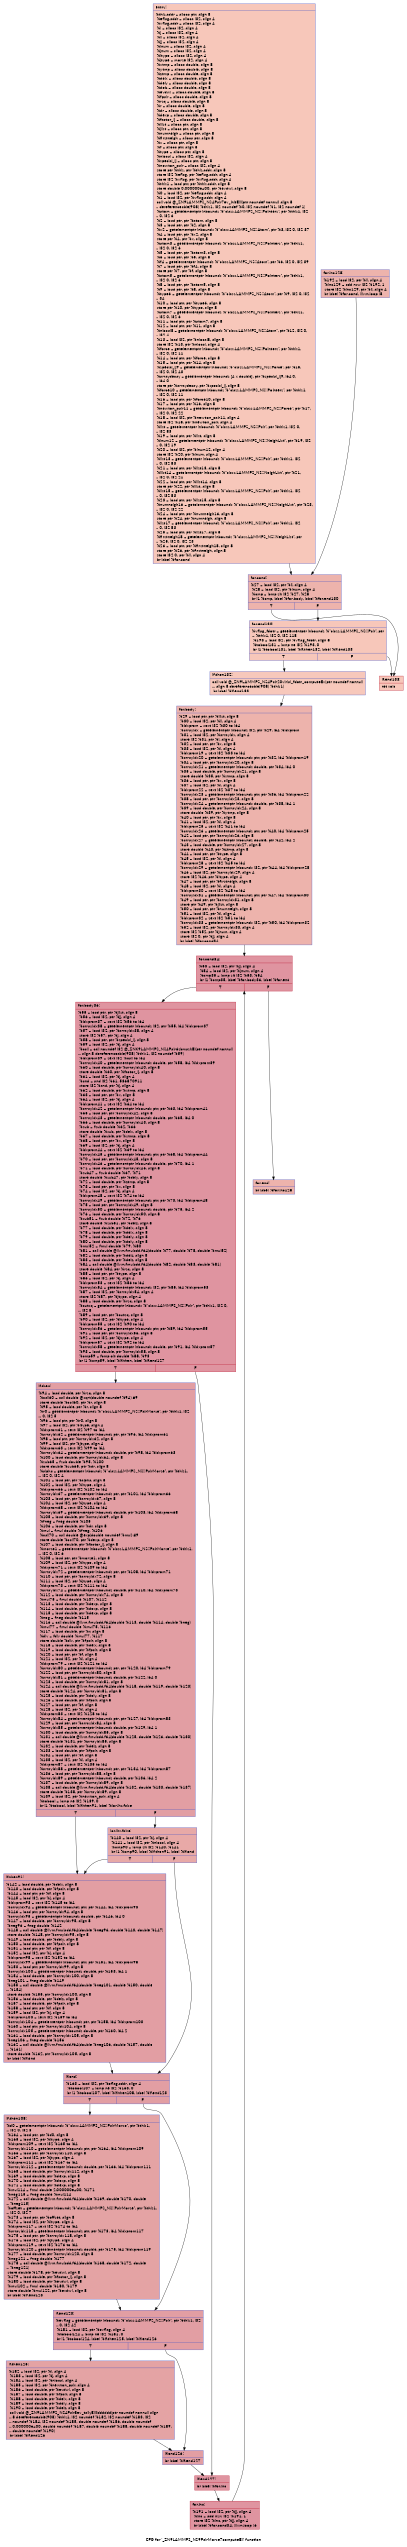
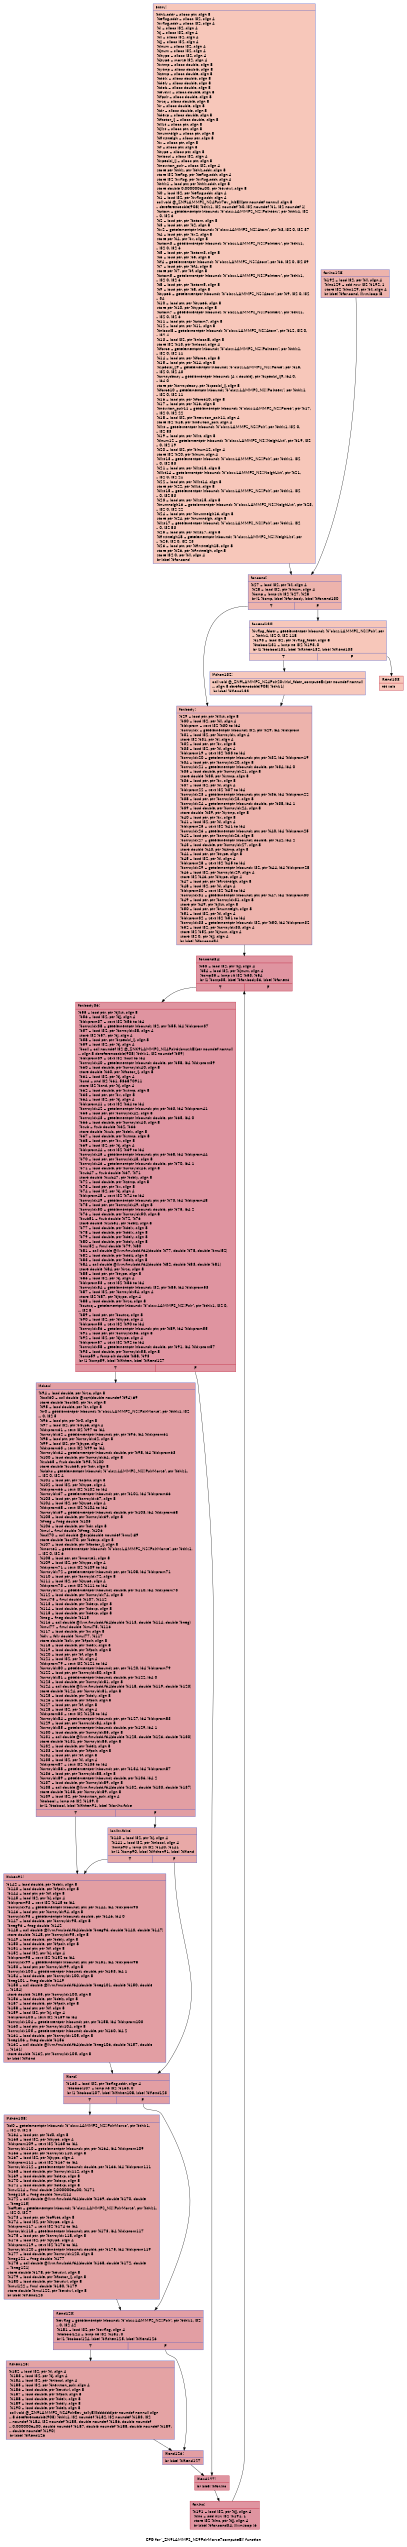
edge "for.cond:" -> "if.end133:": now "for.cond:" -> "for.body:"
node "for.end:": removed
node "if.then108:": text "%mul102 = fmul double %180, %179" -> "%mul122 = fmul double %180, %179"
